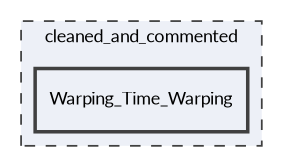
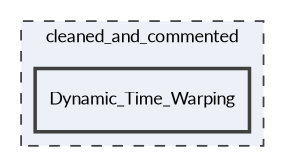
node "Warping_Time_Warping": label "Warping_Time_Warping" -> "Dynamic_Time_Warping"
